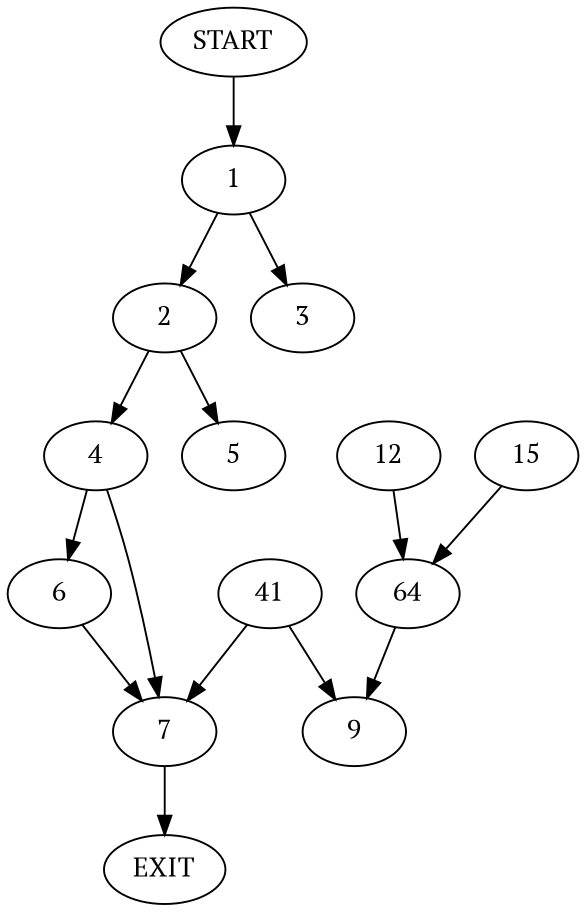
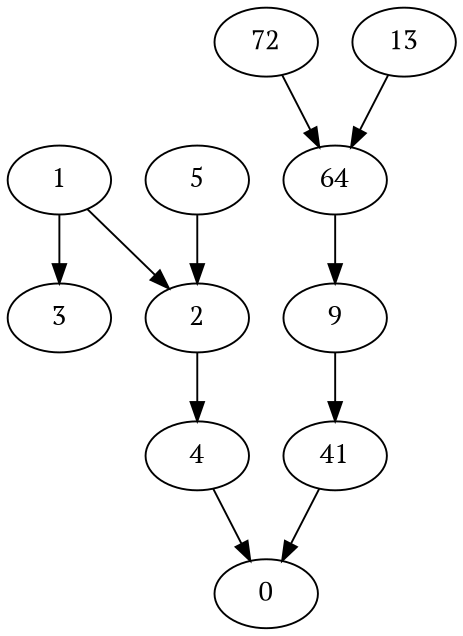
node "START": removed
edge "2" -> "5": reversed
node "12": label "12" -> "72"
node "15": label "15" -> "13"
node "6": removed
edge "41" -> "9": reversed
node "7": label "7" -> "0"
node "EXIT": removed
